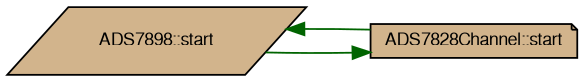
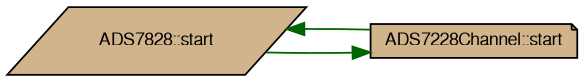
node "ADS7898::start": label "ADS7898::start" -> "ADS7828::start"
node "ADS7828Channel::start": label "ADS7828Channel::start" -> "ADS7228Channel::start"
